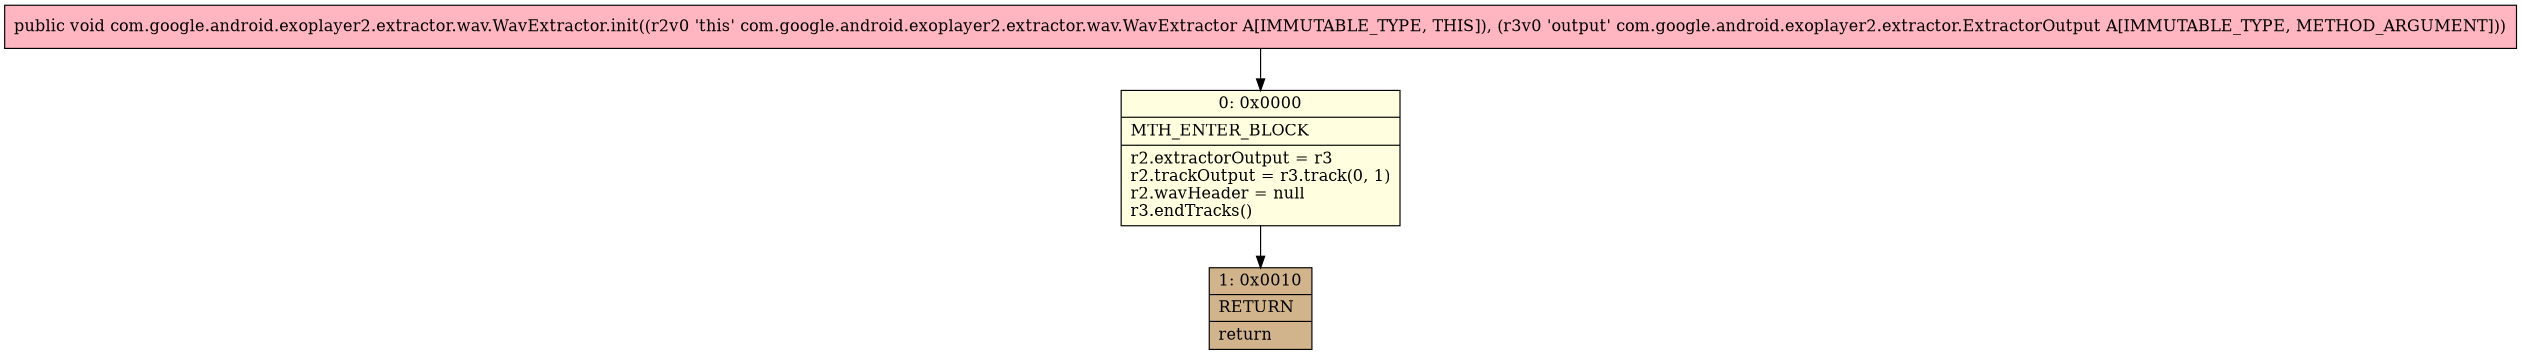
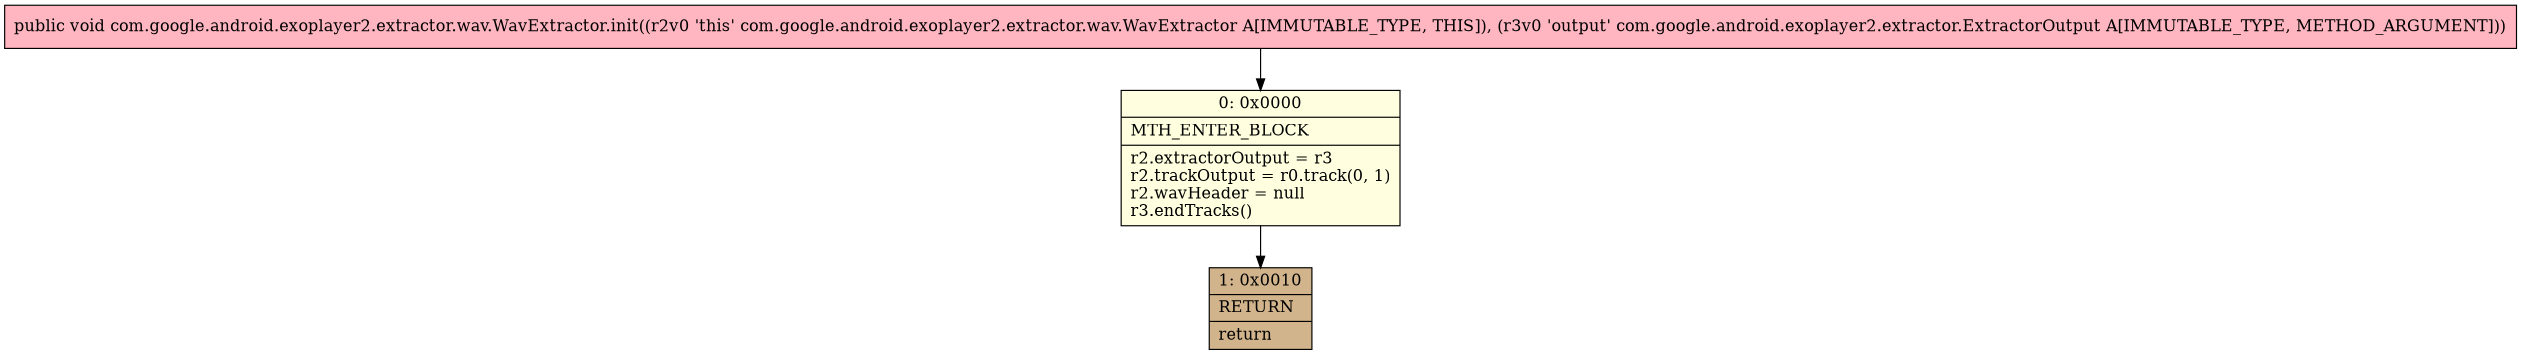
node "0: 0x0000": text "r2.trackOutput = r3.track(0, 1)" -> "r2.trackOutput = r0.track(0, 1)"
